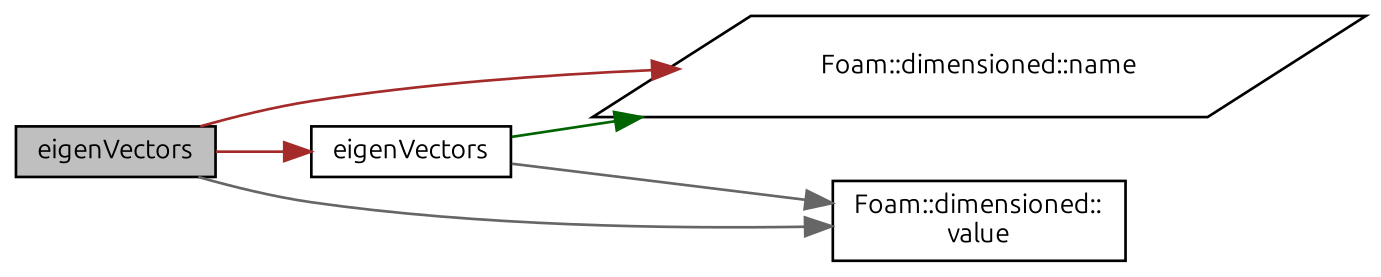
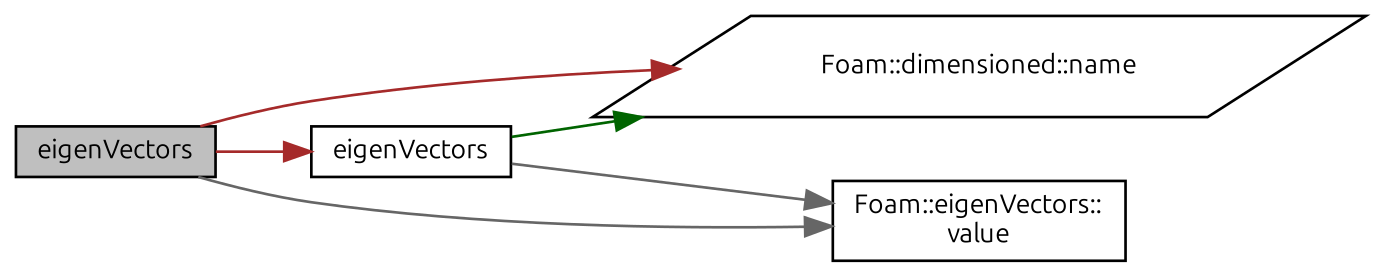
node "Foam::dimensioned:: value": label "Foam::dimensioned:: value" -> "Foam::eigenVectors:: value"
